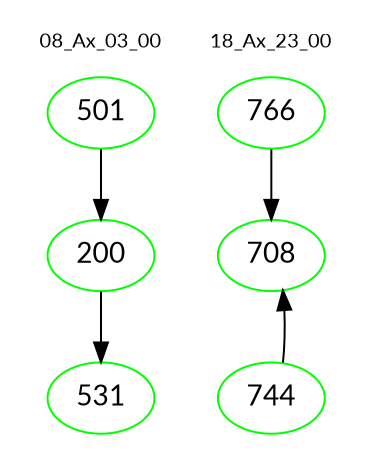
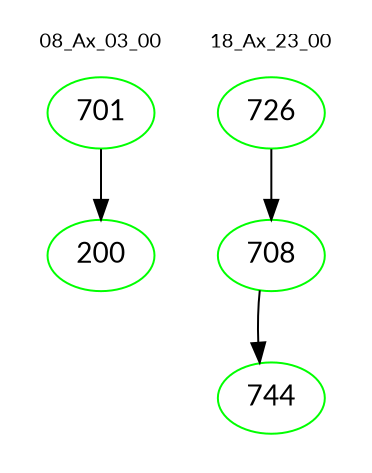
node "501": label "501" -> "701"
node "766": label "766" -> "726"
edge "744" -> "708": reversed
node "531": removed
